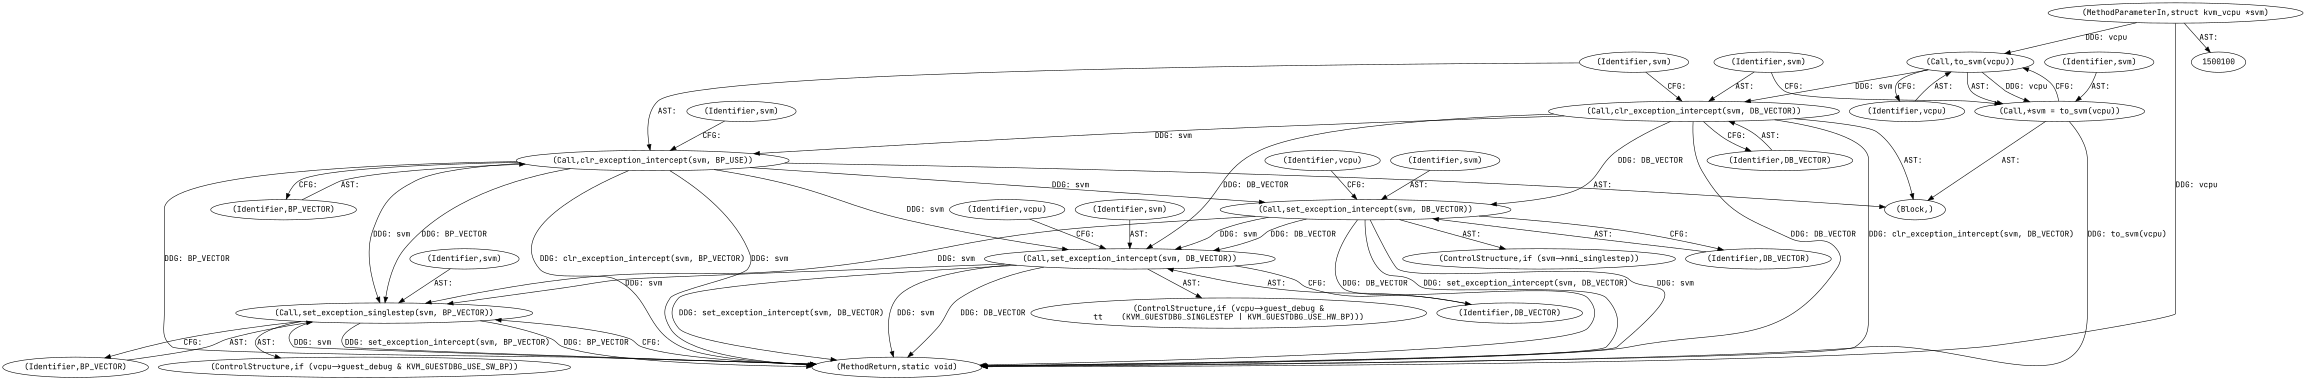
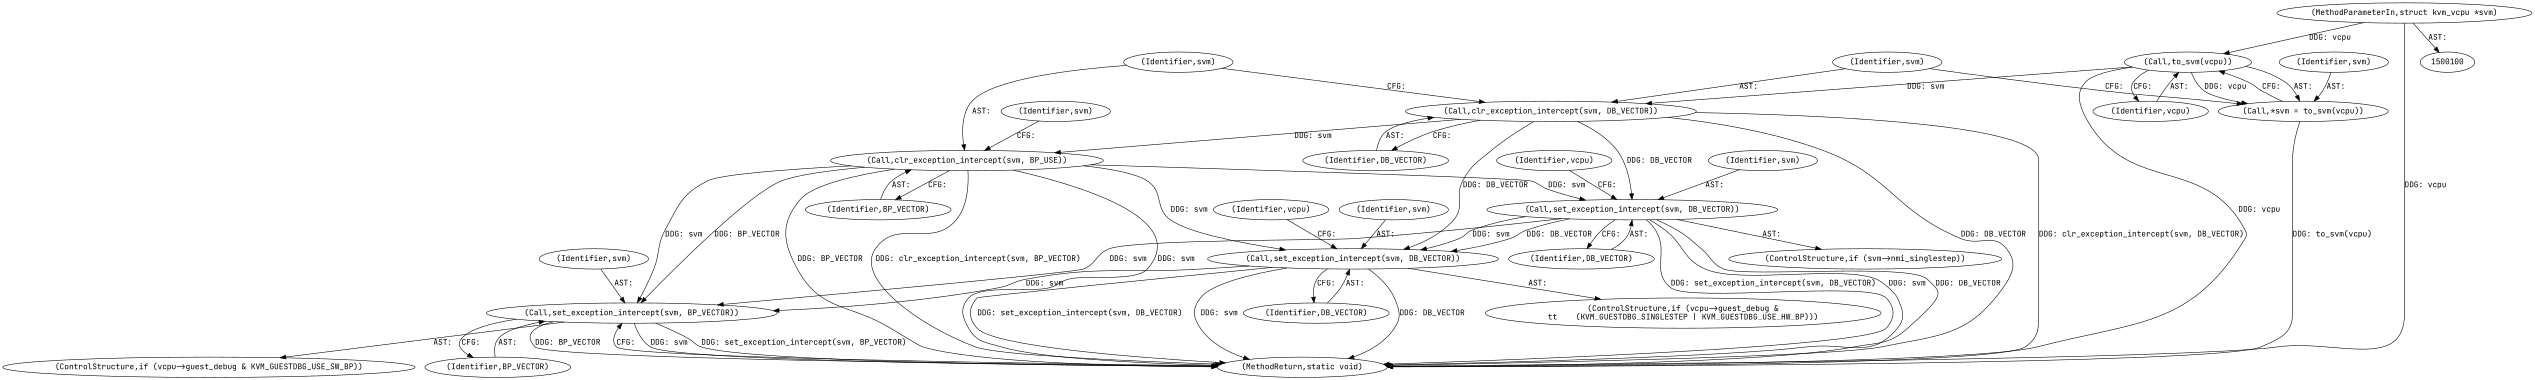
node "(Block,)": removed
node "(Call,set_exception_singlestep(svm, BP_VECTOR))": label "(Call,set_exception_singlestep(svm, BP_VECTOR))" -> "(Call,set_exception_intercept(svm, BP_VECTOR))"
edge "(Call,to_svm(vcpu))" -> "(MethodReturn,static void)": added, label "DDG: vcpu"
